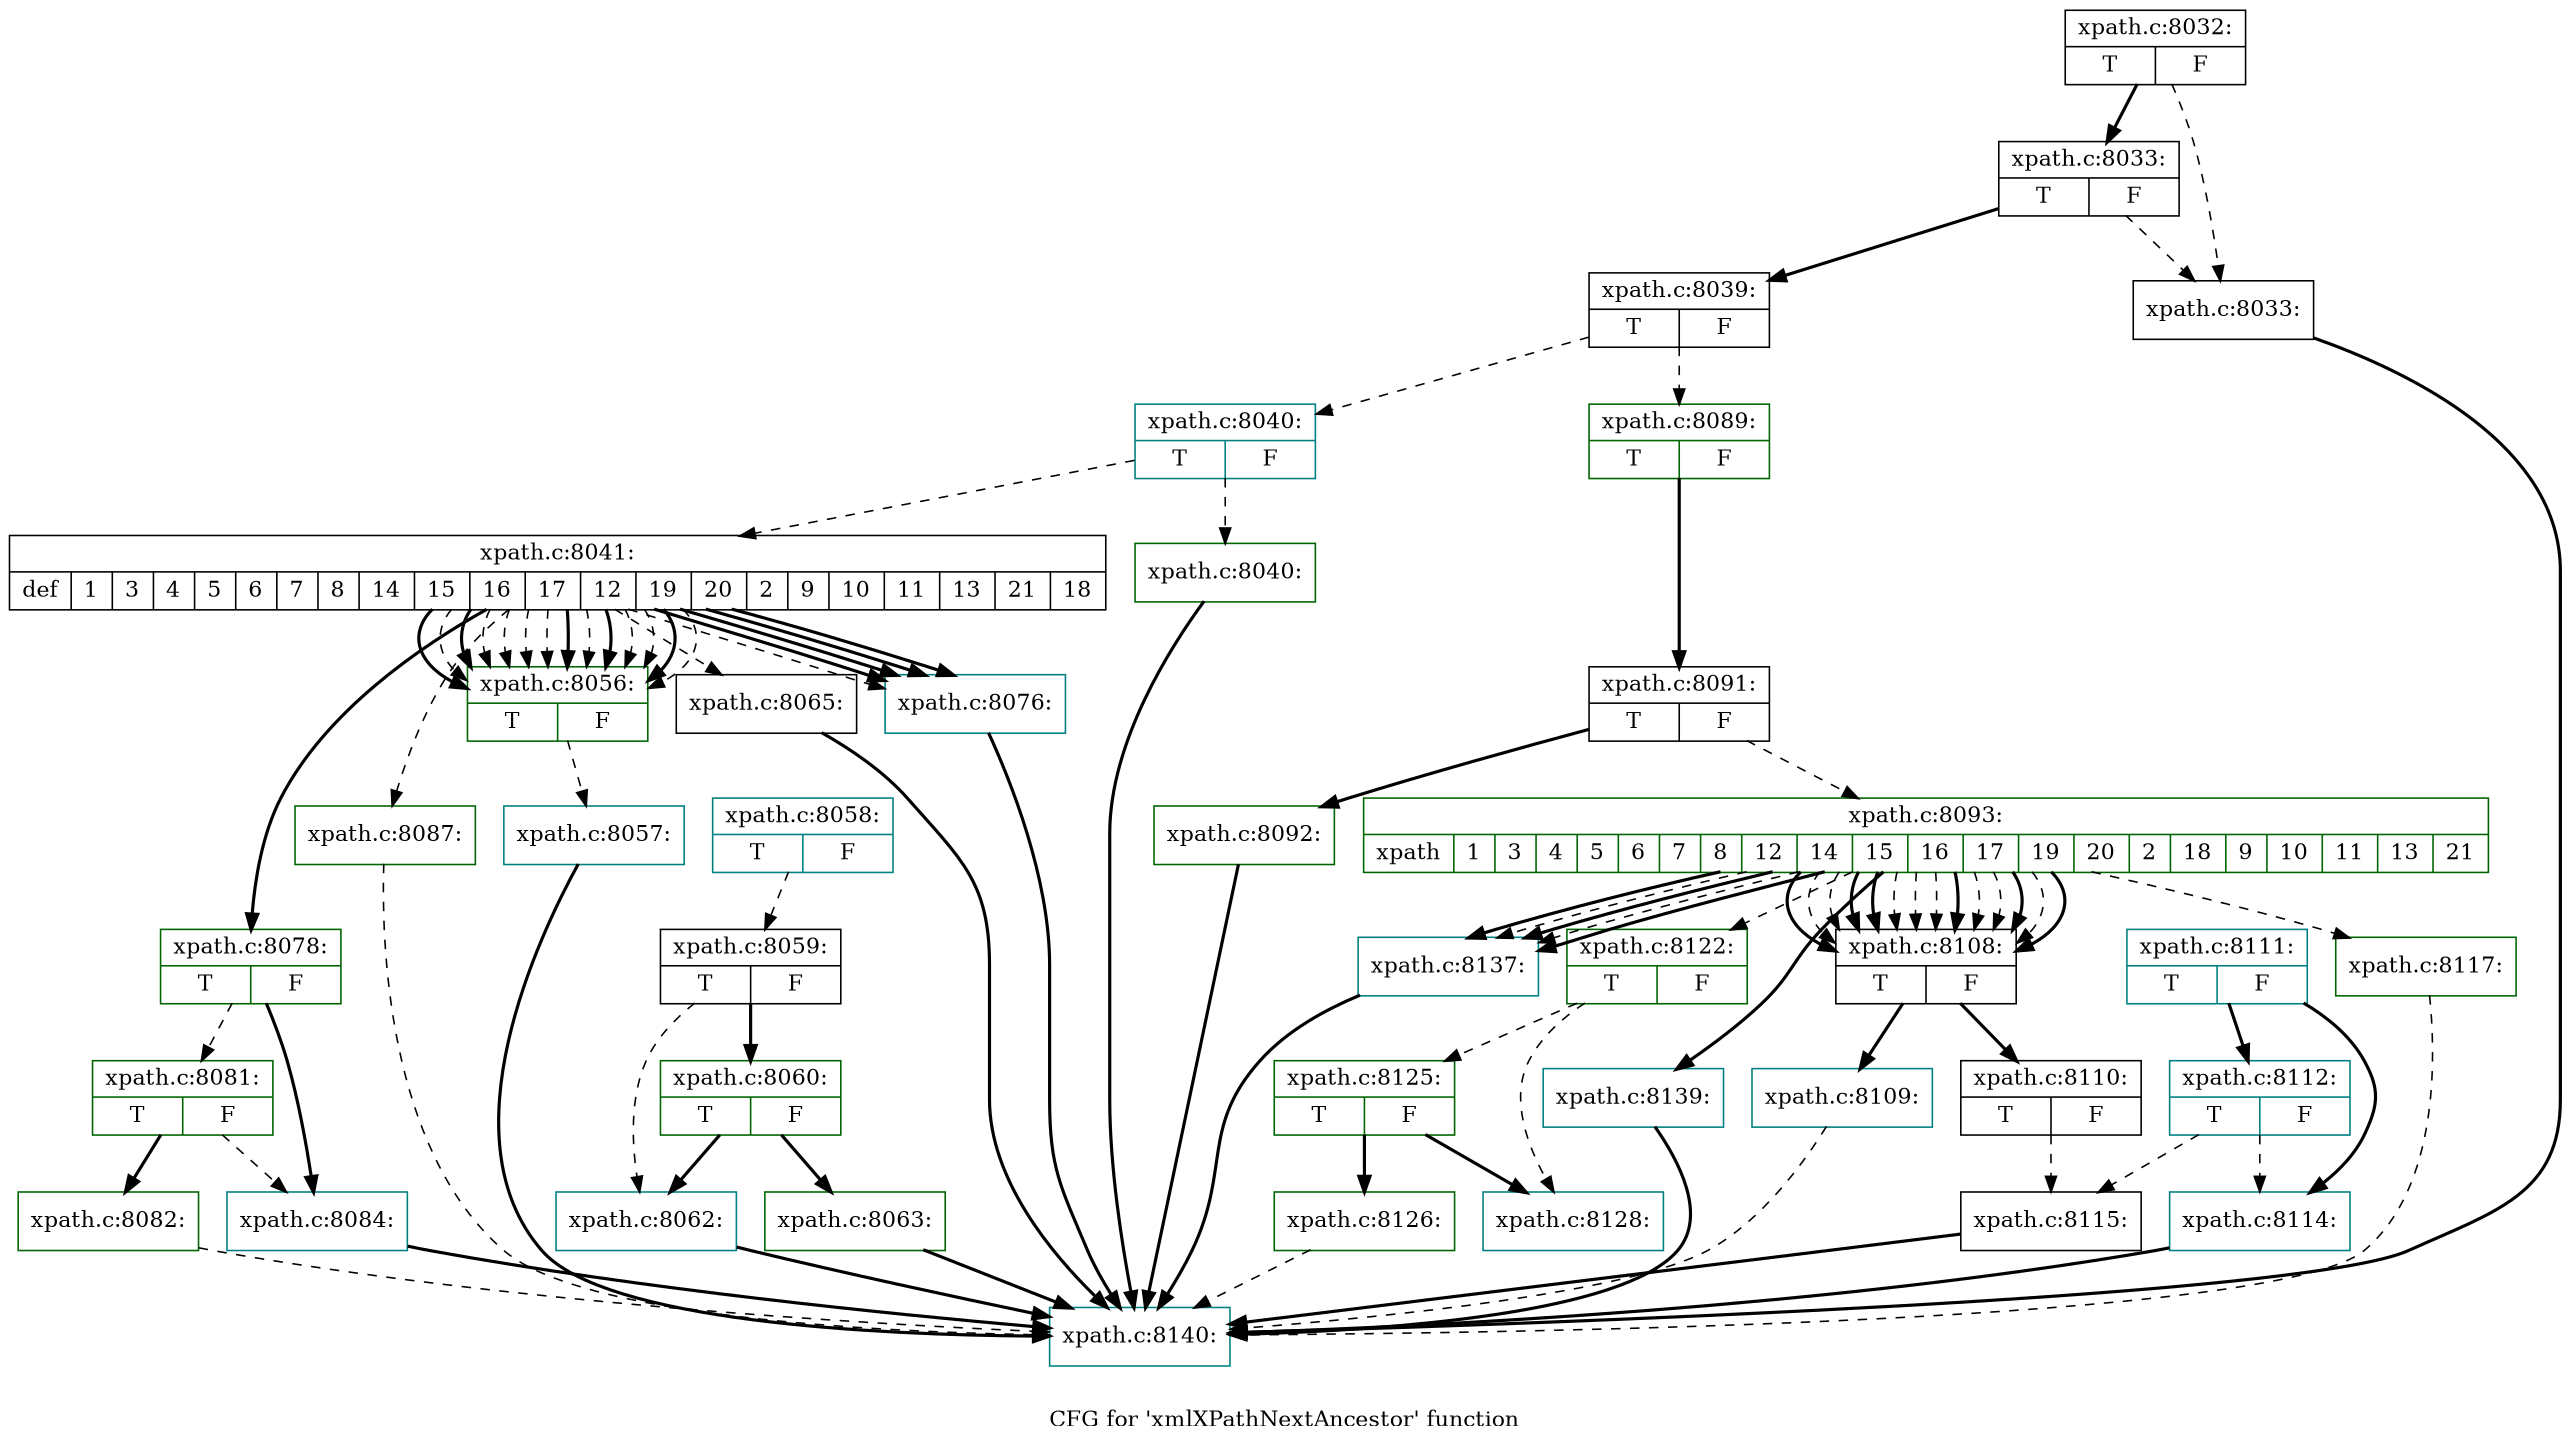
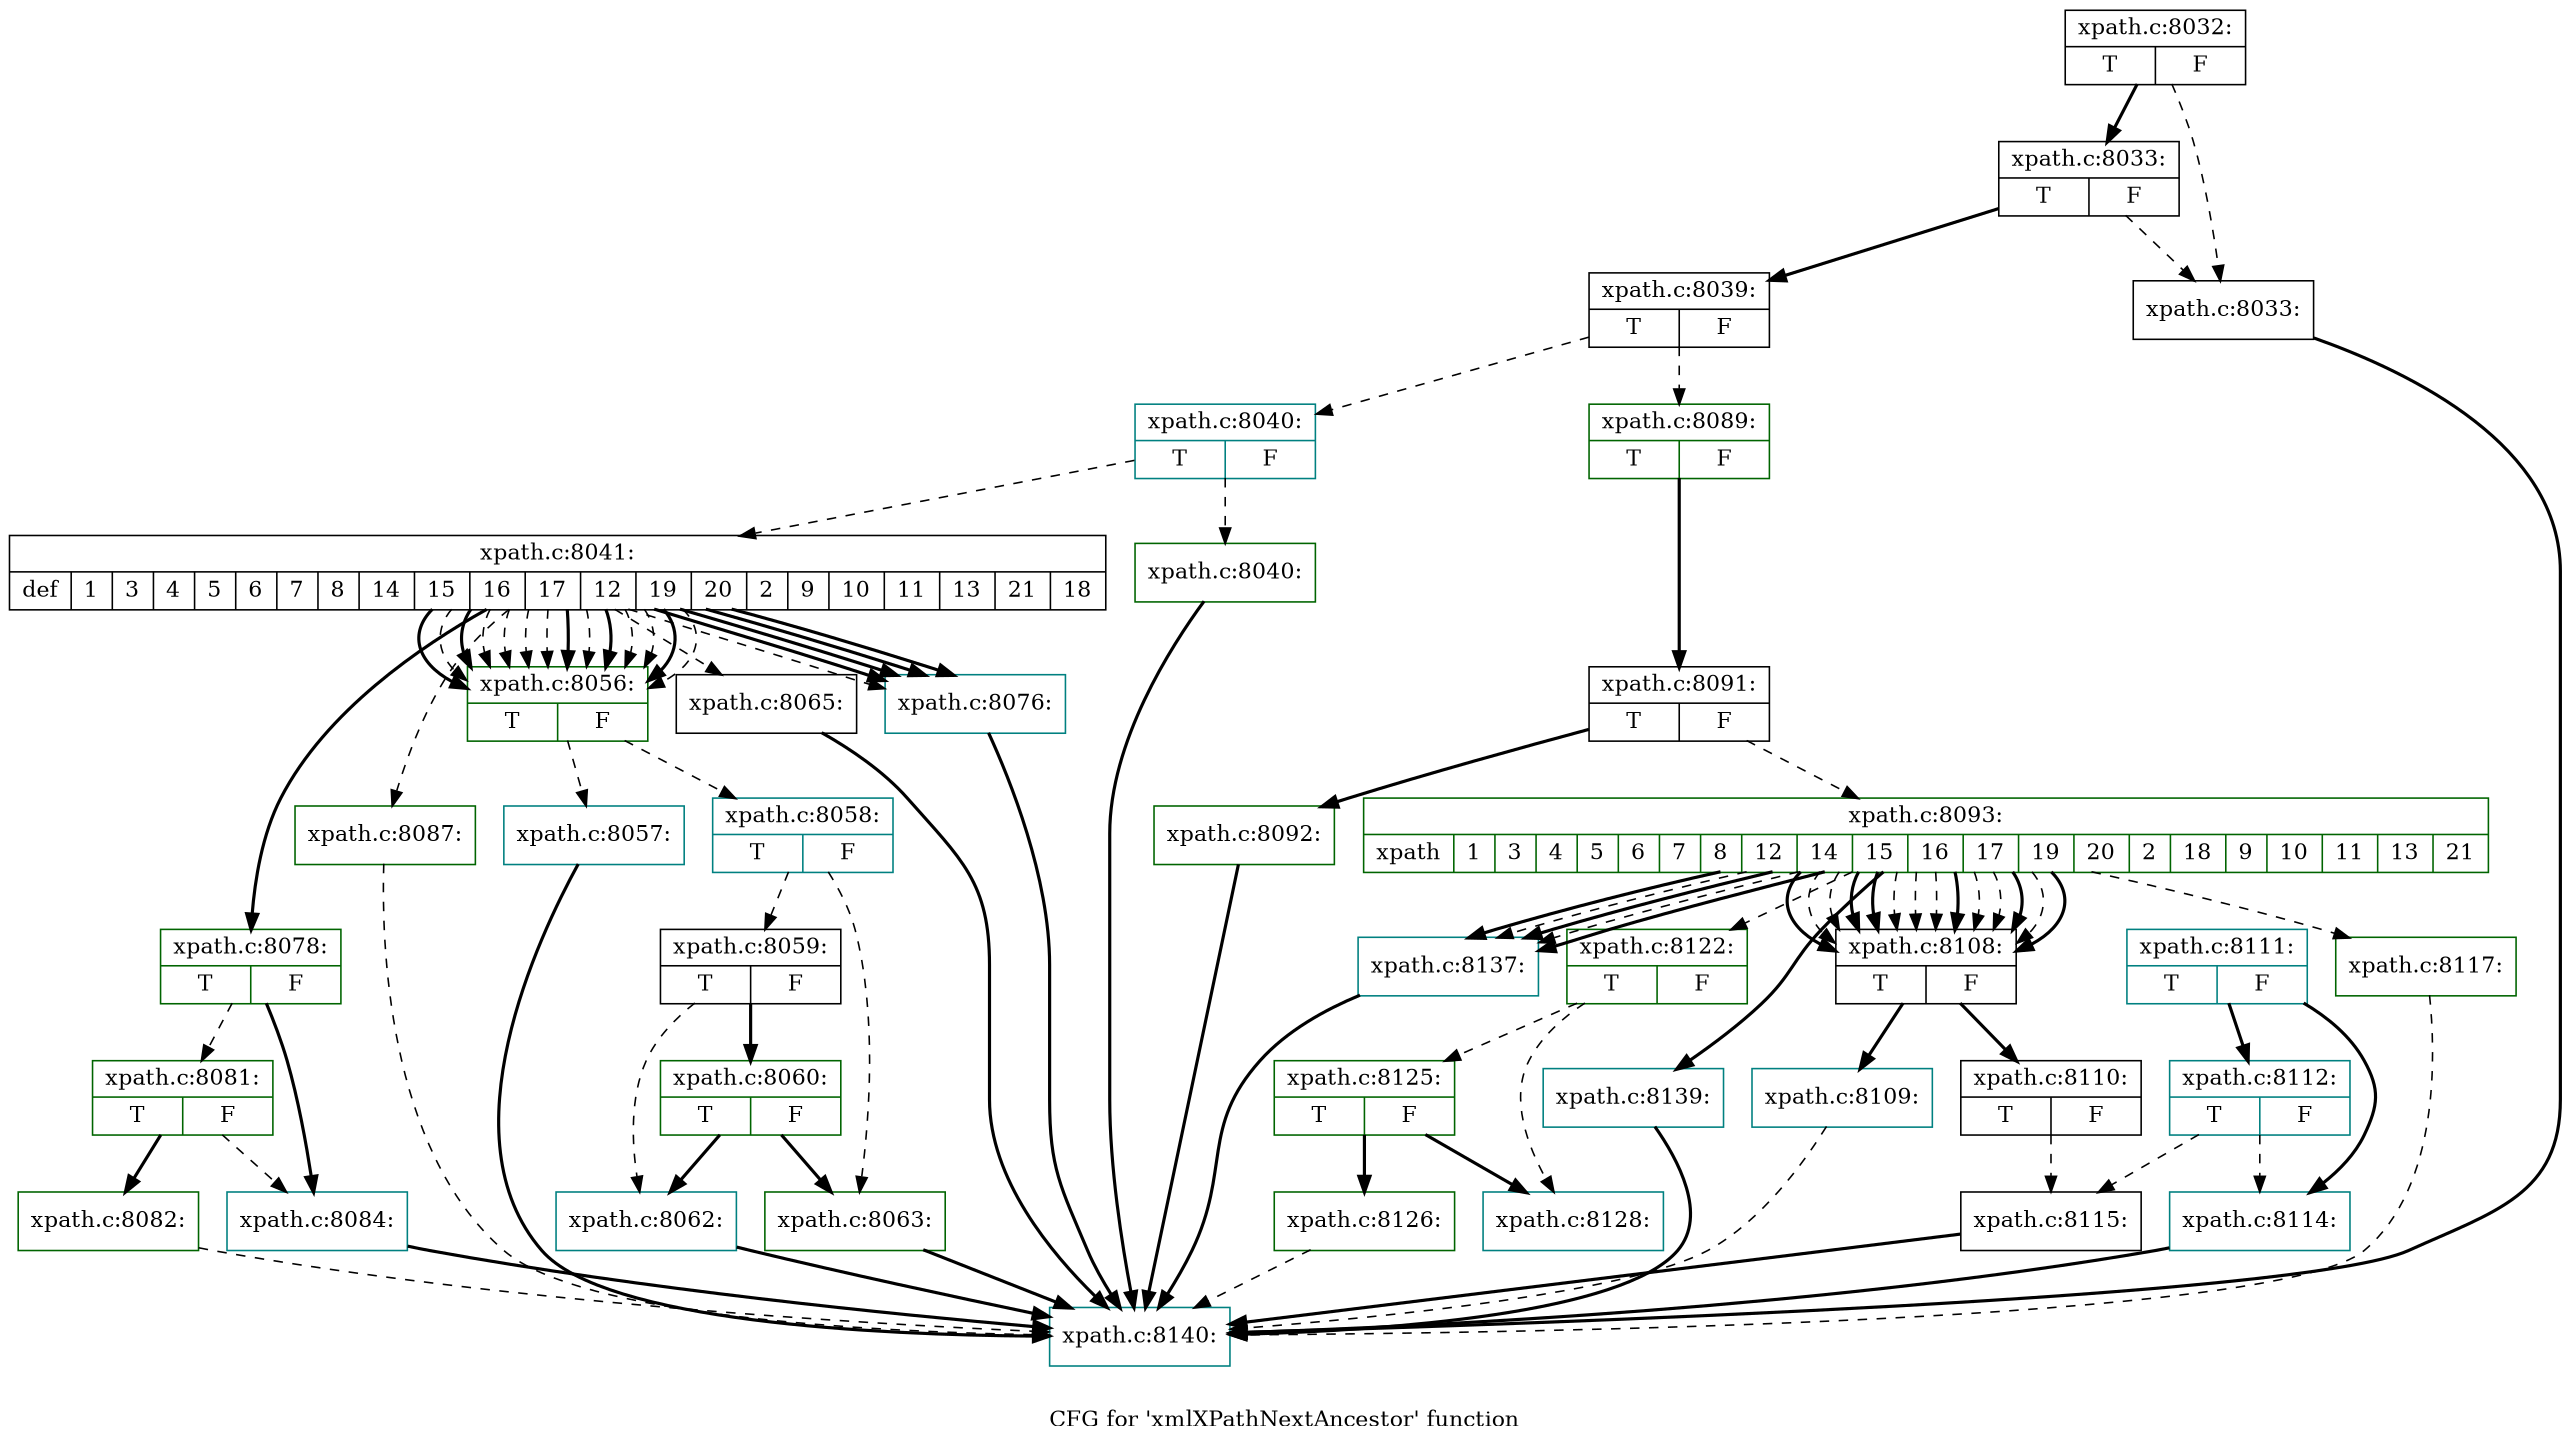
edge "xpath.c:8056:" -> "xpath.c:8058:": added
edge "xpath.c:8058:" -> "xpath.c:8063:": added
